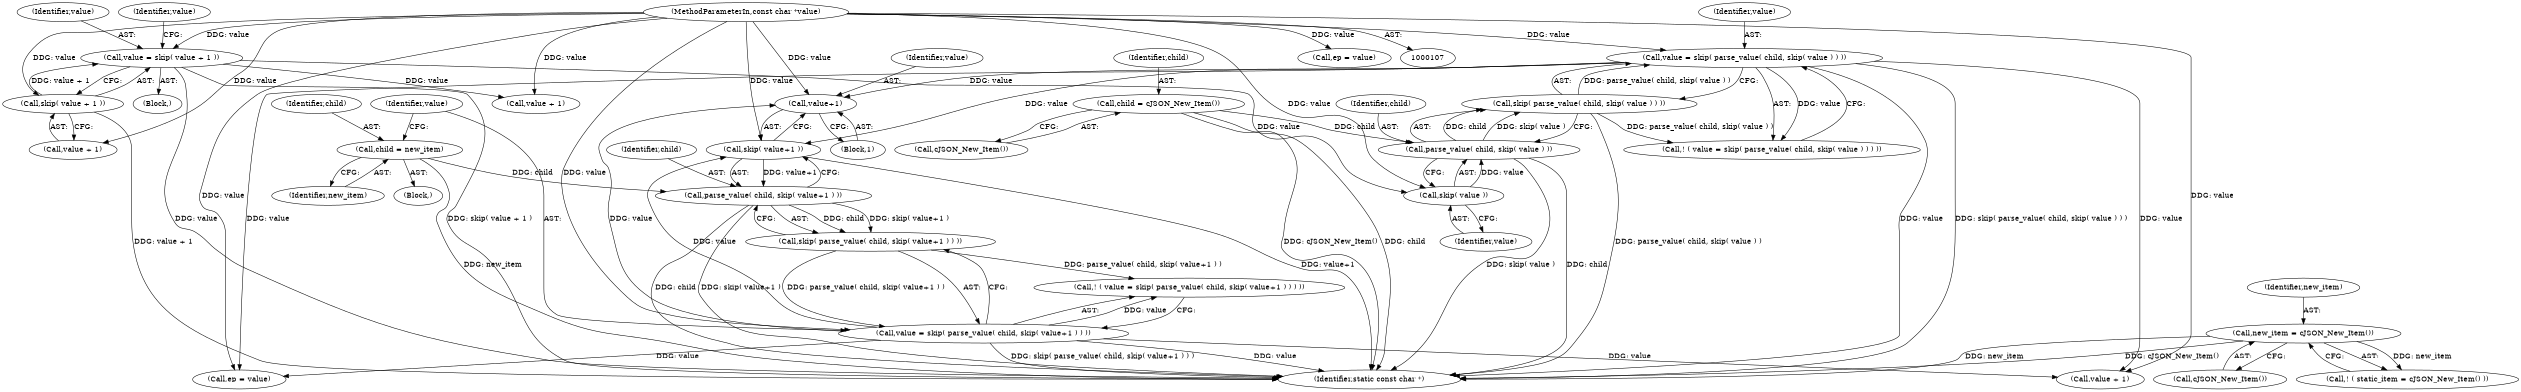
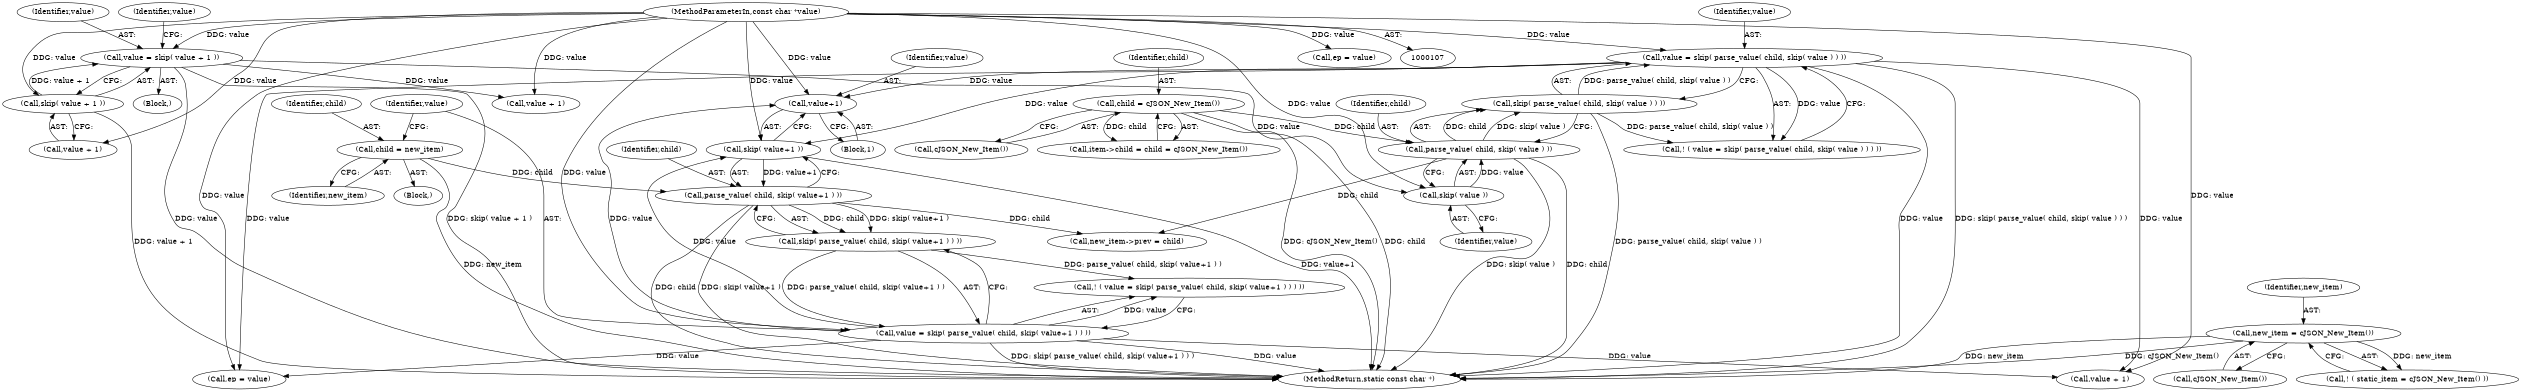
node "(Call,item->child = child = cJSON_New_Item())": added
node "(Call,new_item->prev = child)": added
node "(Identifier,static const char *)": label "(Identifier,static const char *)" -> "(MethodReturn,static const char *)"
